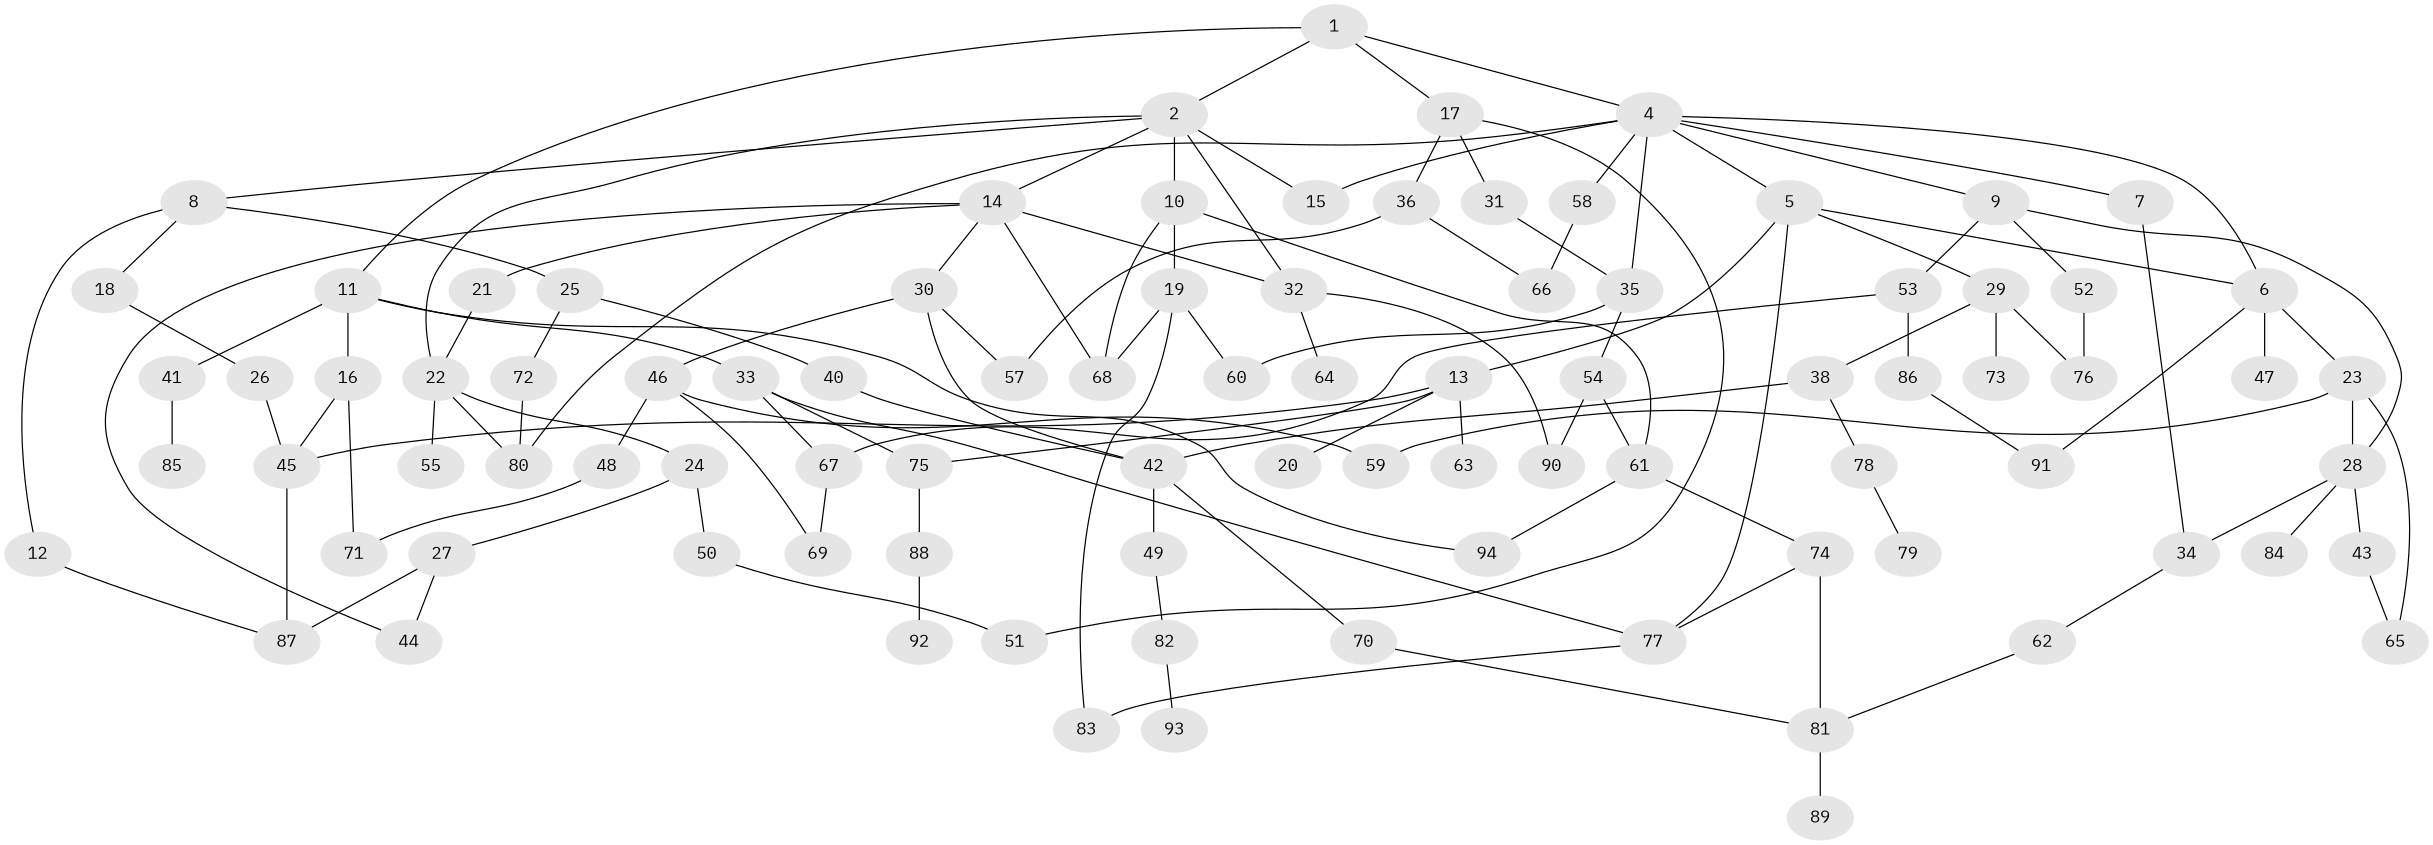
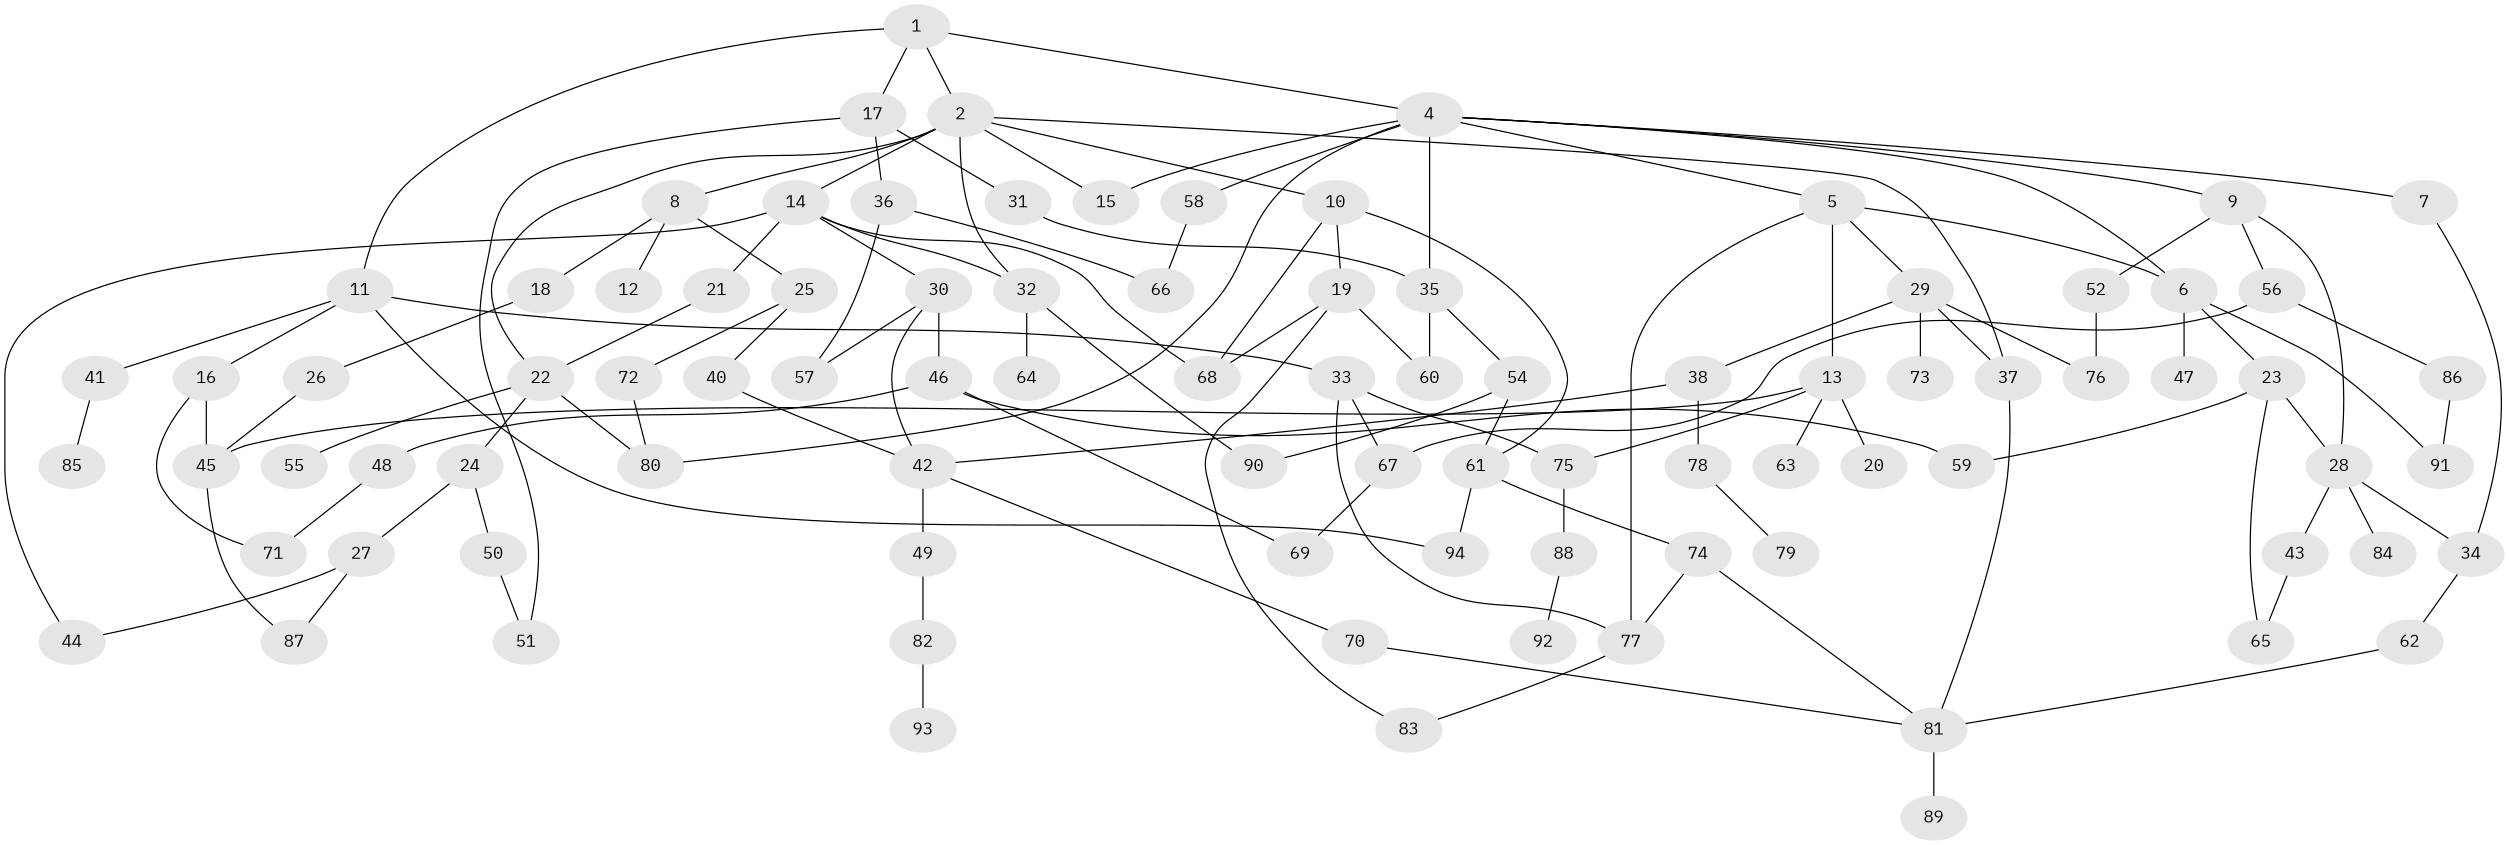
node "53": label "53" -> "56"
node "37": added
edge "12" -- "87": removed
